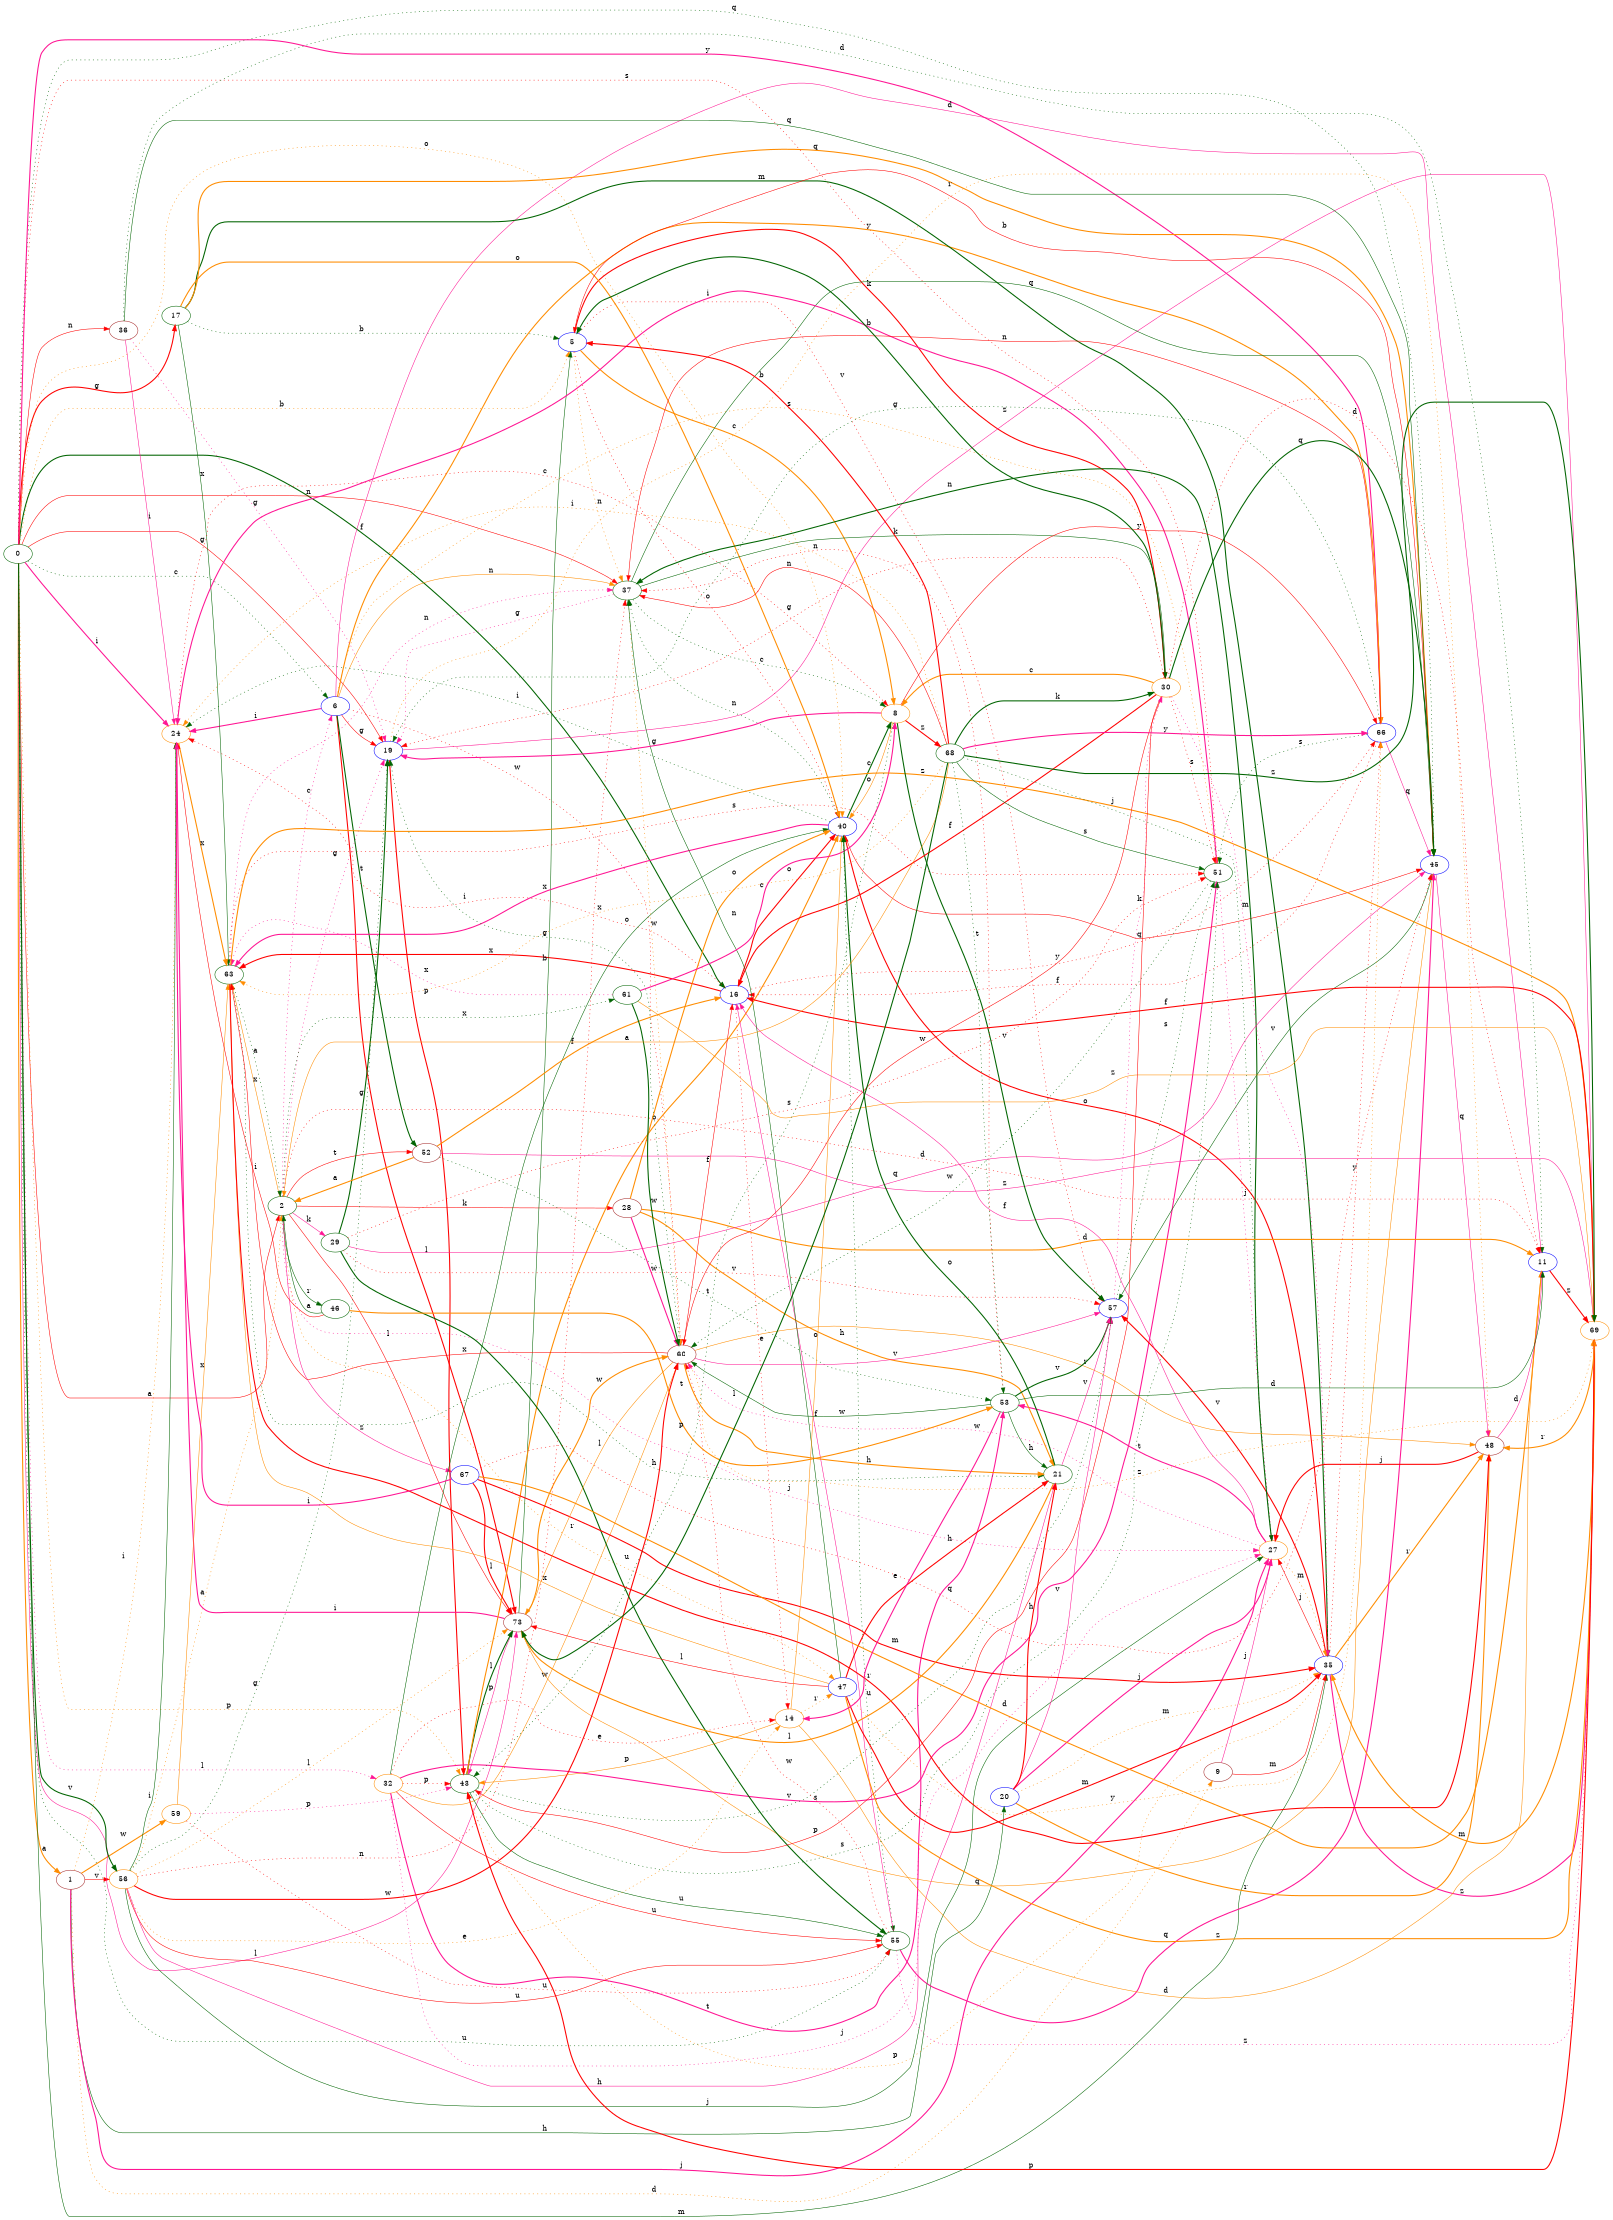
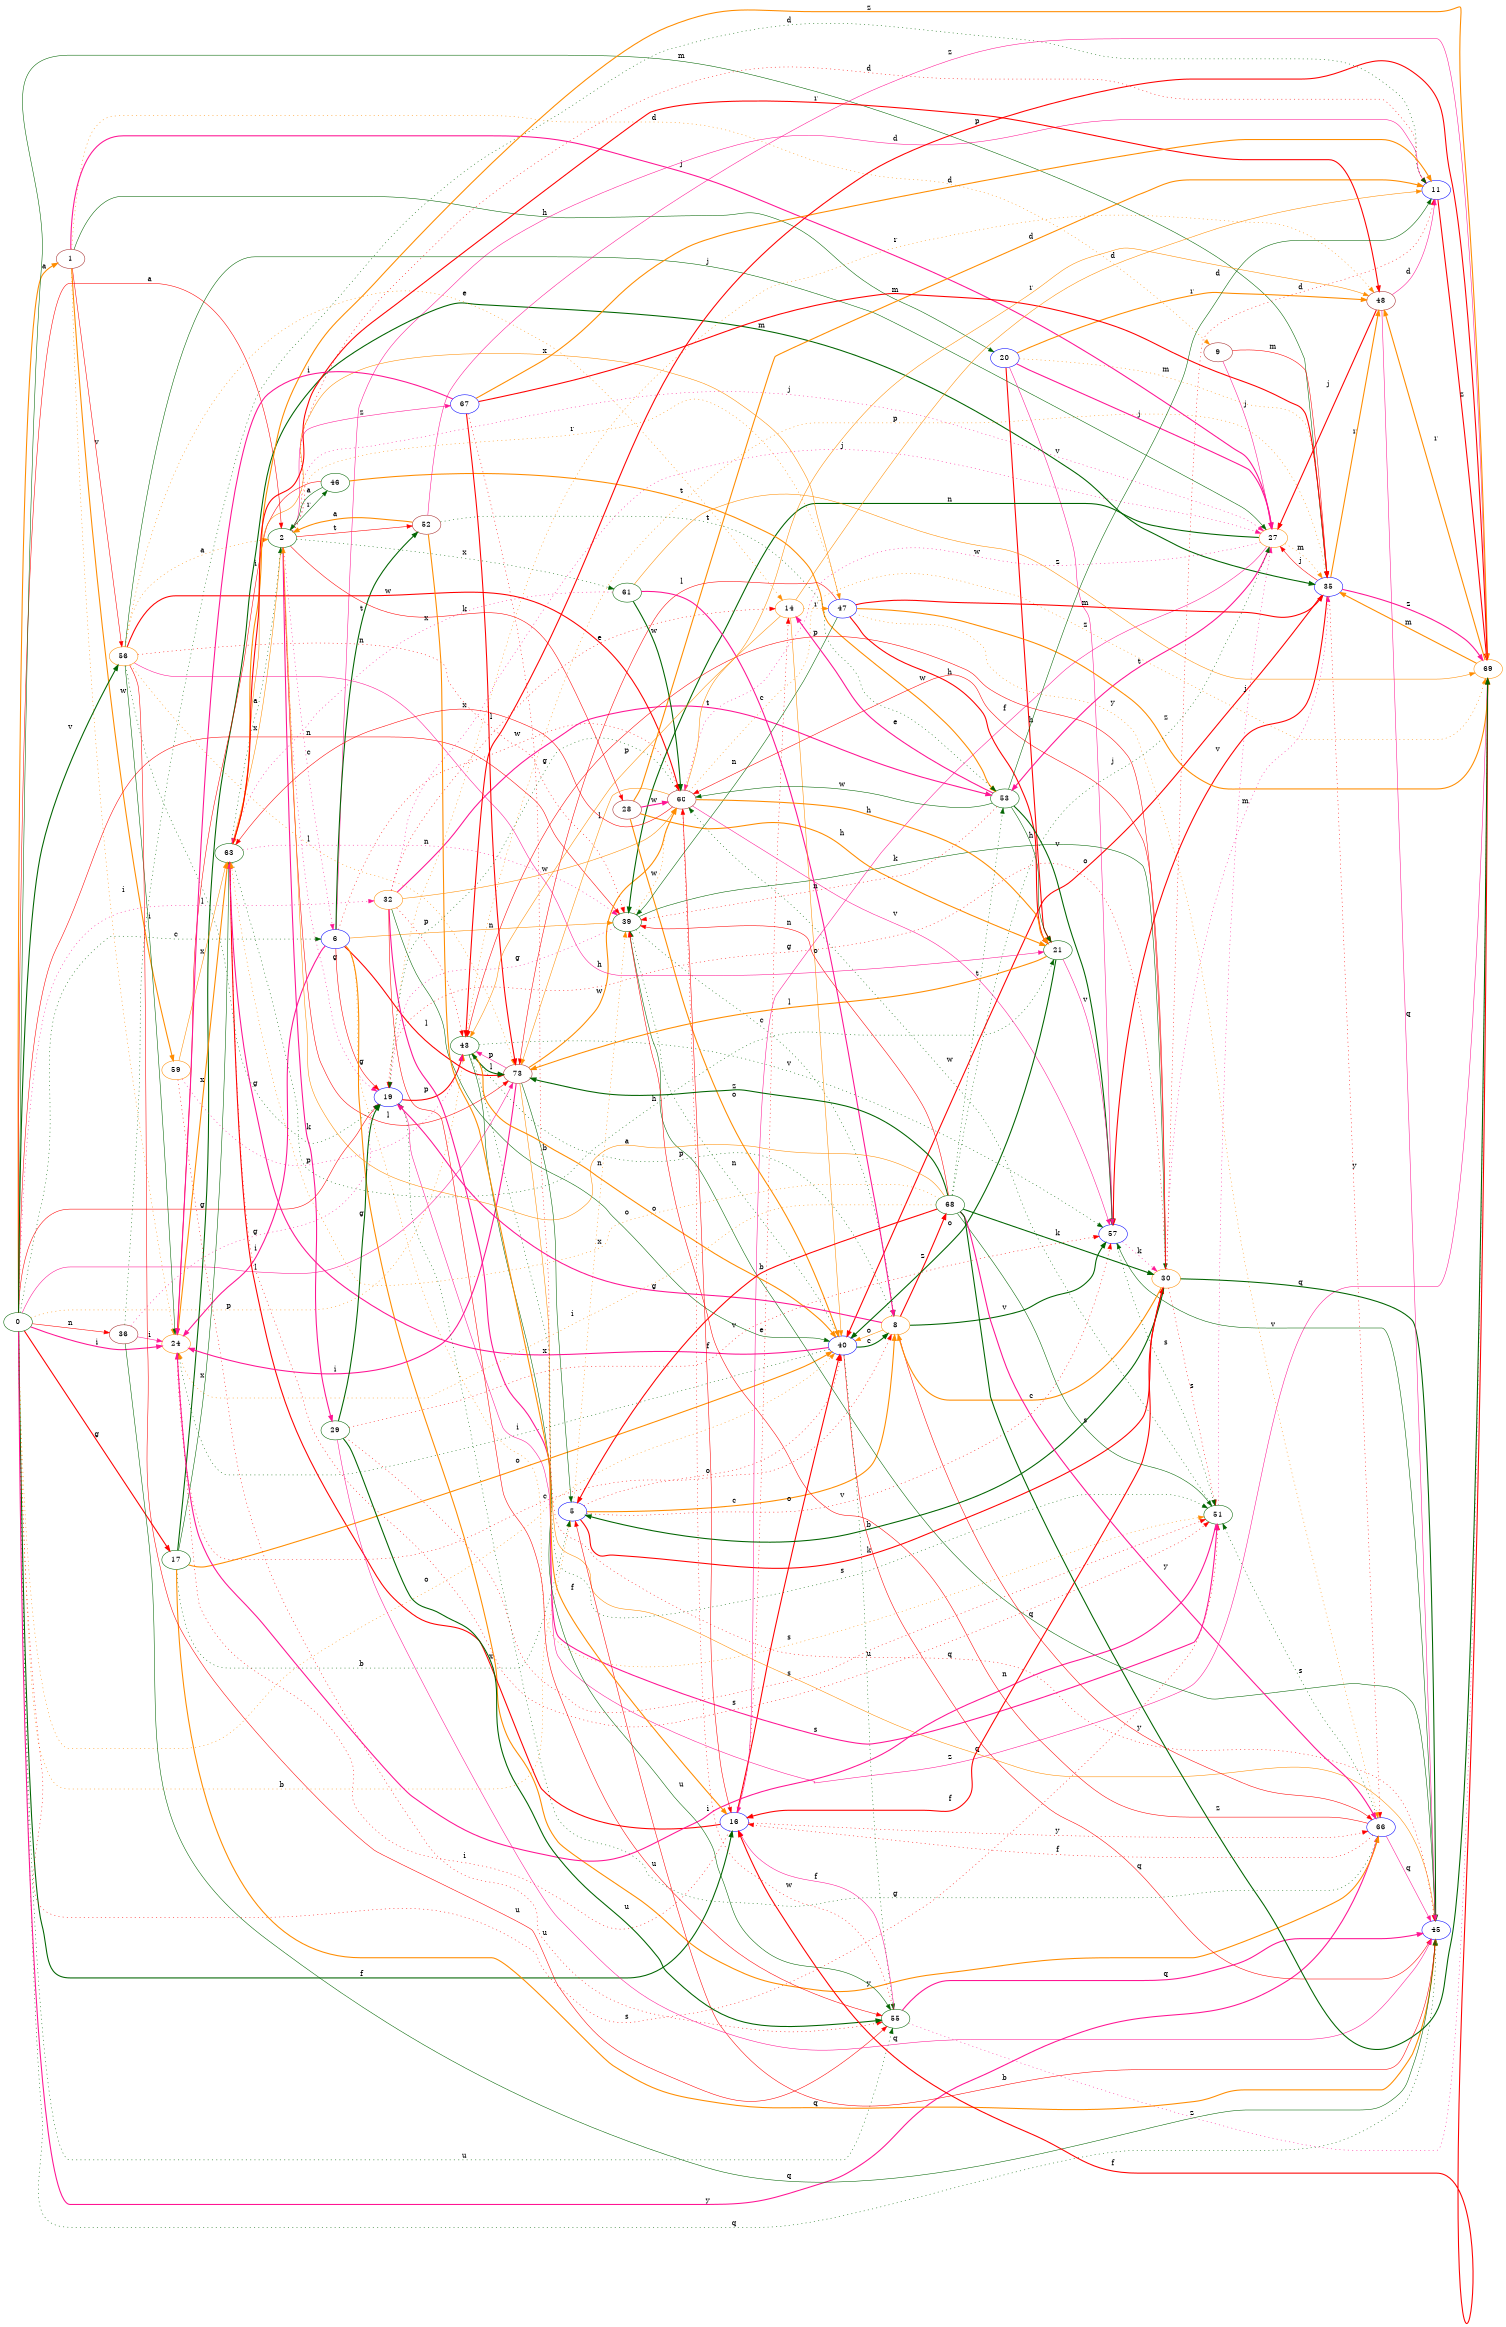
node "37": label "37" -> "39"
edge "45" -> "48": reversed
edge "2" -> "29": style solid -> bold
edge "68" -> "73": label "l" -> "z"
